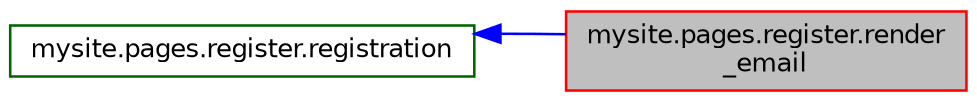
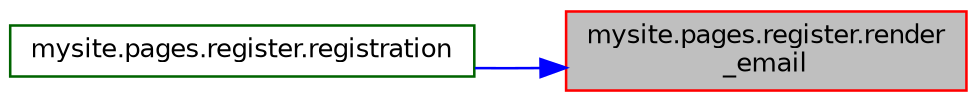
edge "mysite.pages.register.render _email" -> "mysite.pages.register.registration": reversed
